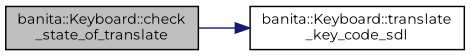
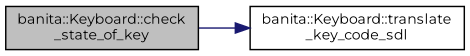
node "banita::Keyboard::check _state_of_translate": label "banita::Keyboard::check _state_of_translate" -> "banita::Keyboard::check _state_of_key"
